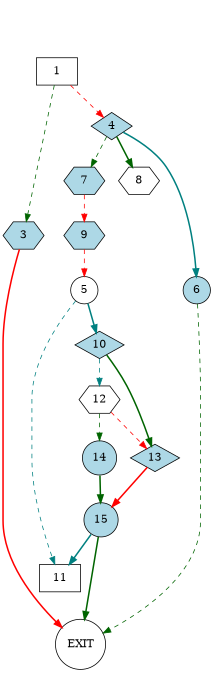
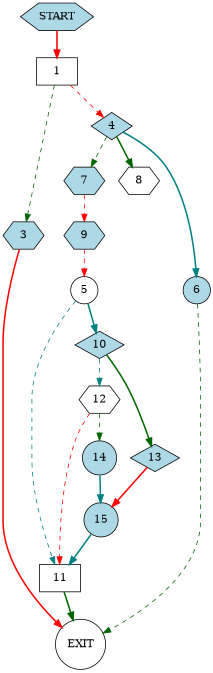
node "START": added
edge "12" -> "13": now "12" -> "11"
edge "14" -> "15": color darkgreen -> teal
edge "15" -> "EXIT": now "11" -> "EXIT"
